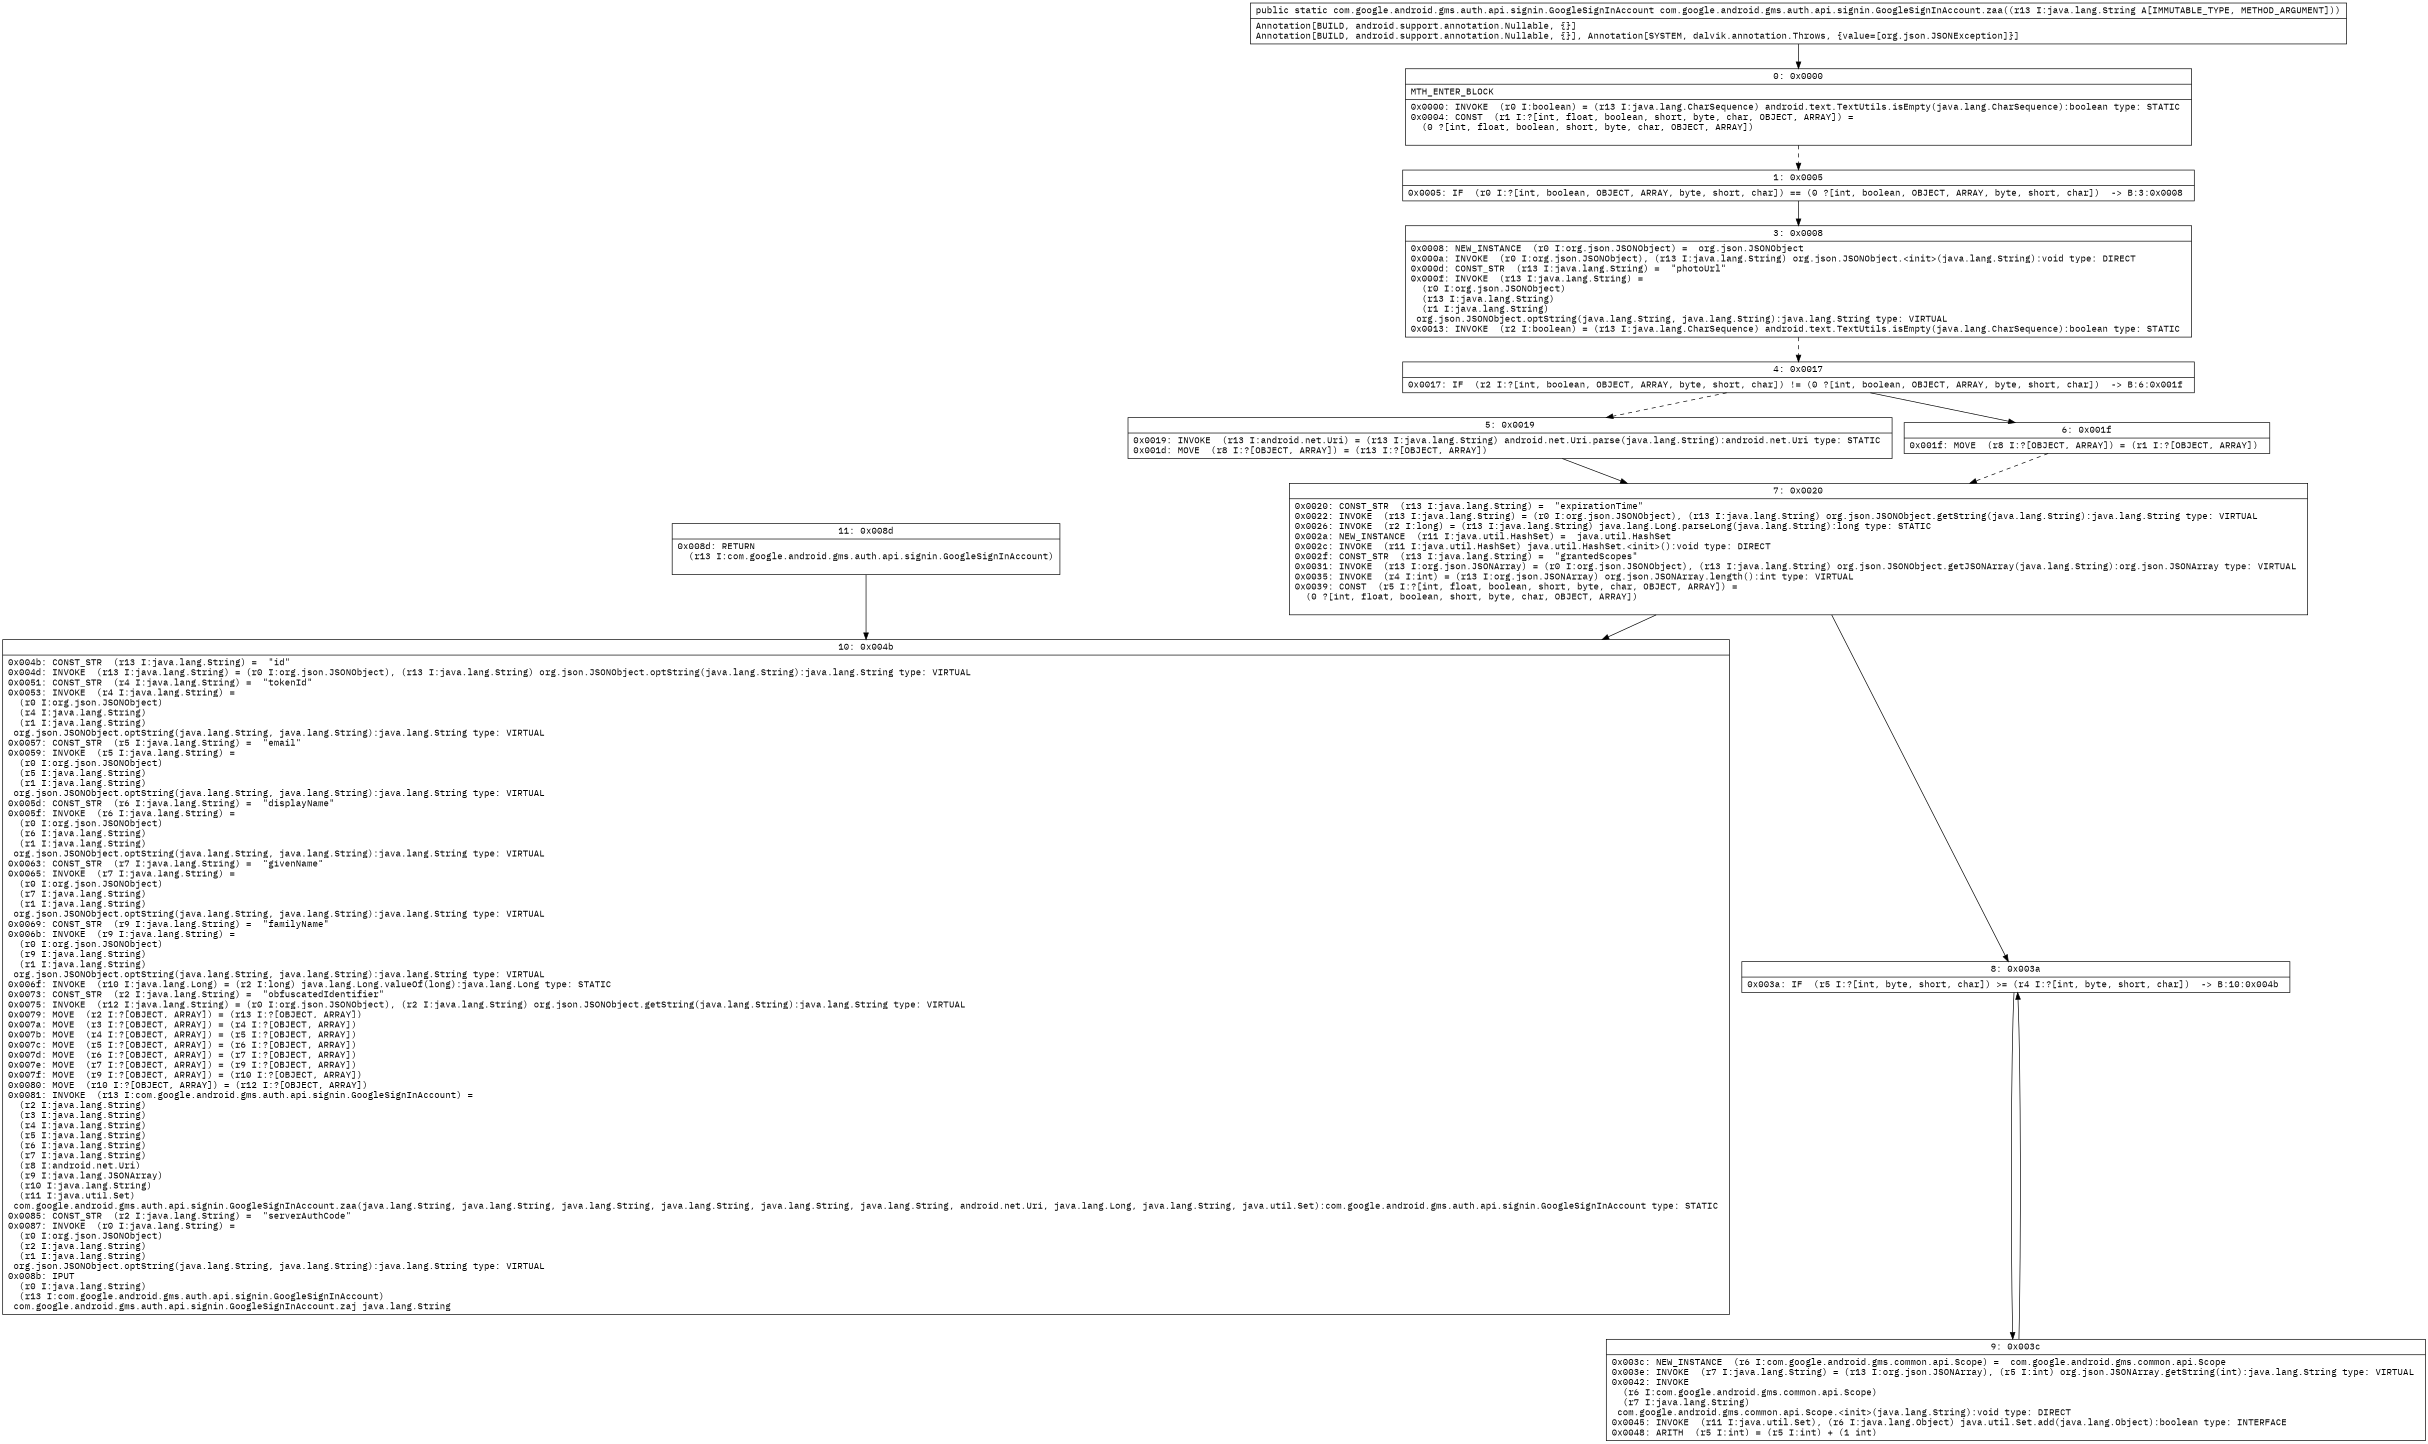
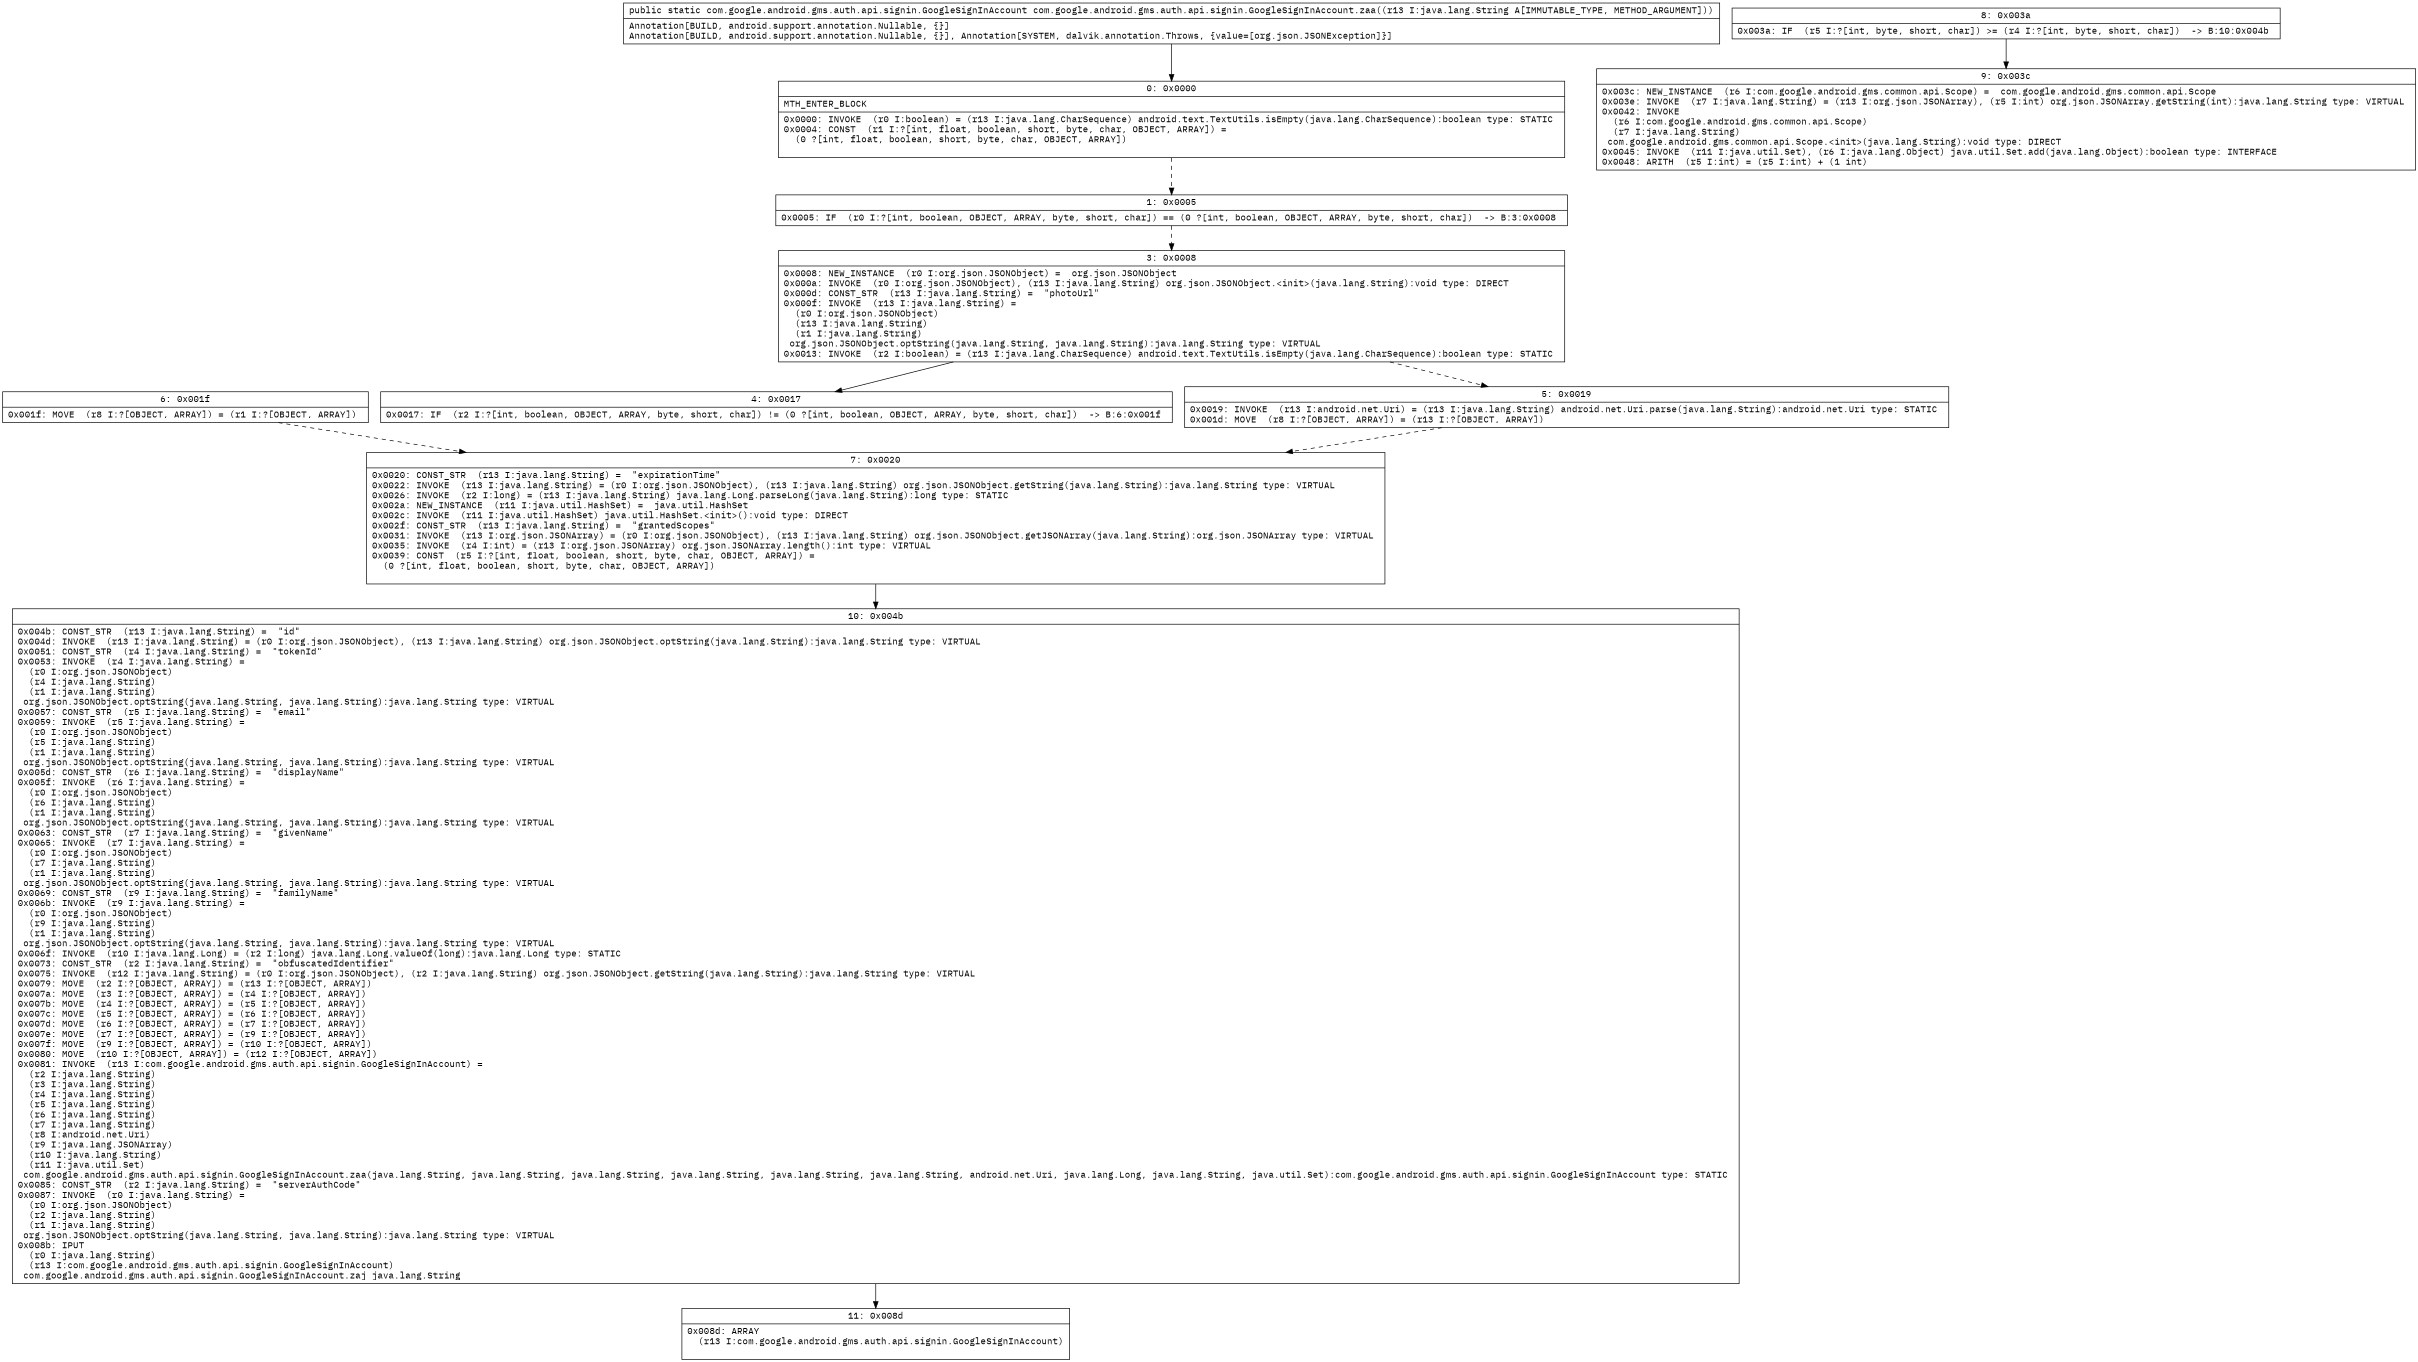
edge "1: 0x0005" -> "3: 0x0008": style solid -> dashed
edge "3: 0x0008" -> "4: 0x0017": style dashed -> solid
edge "4: 0x0017" -> "5: 0x0019": now "3: 0x0008" -> "5: 0x0019"
edge "4: 0x0017" -> "6: 0x001f": removed
edge "5: 0x0019" -> "7: 0x0020": style solid -> dashed
node "11: 0x008d": text "0x008d: RETURN" -> "0x008d: ARRAY"
edge "11: 0x008d" -> "10: 0x004b": reversed
edge "7: 0x0020" -> "8: 0x003a": removed
edge "9: 0x003c" -> "8: 0x003a": removed
